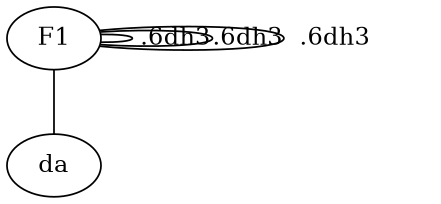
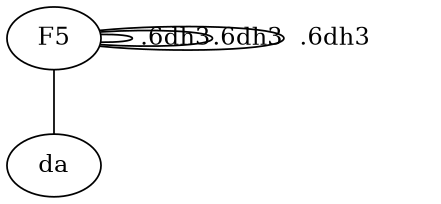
node "F1": label "F1" -> "F5"
